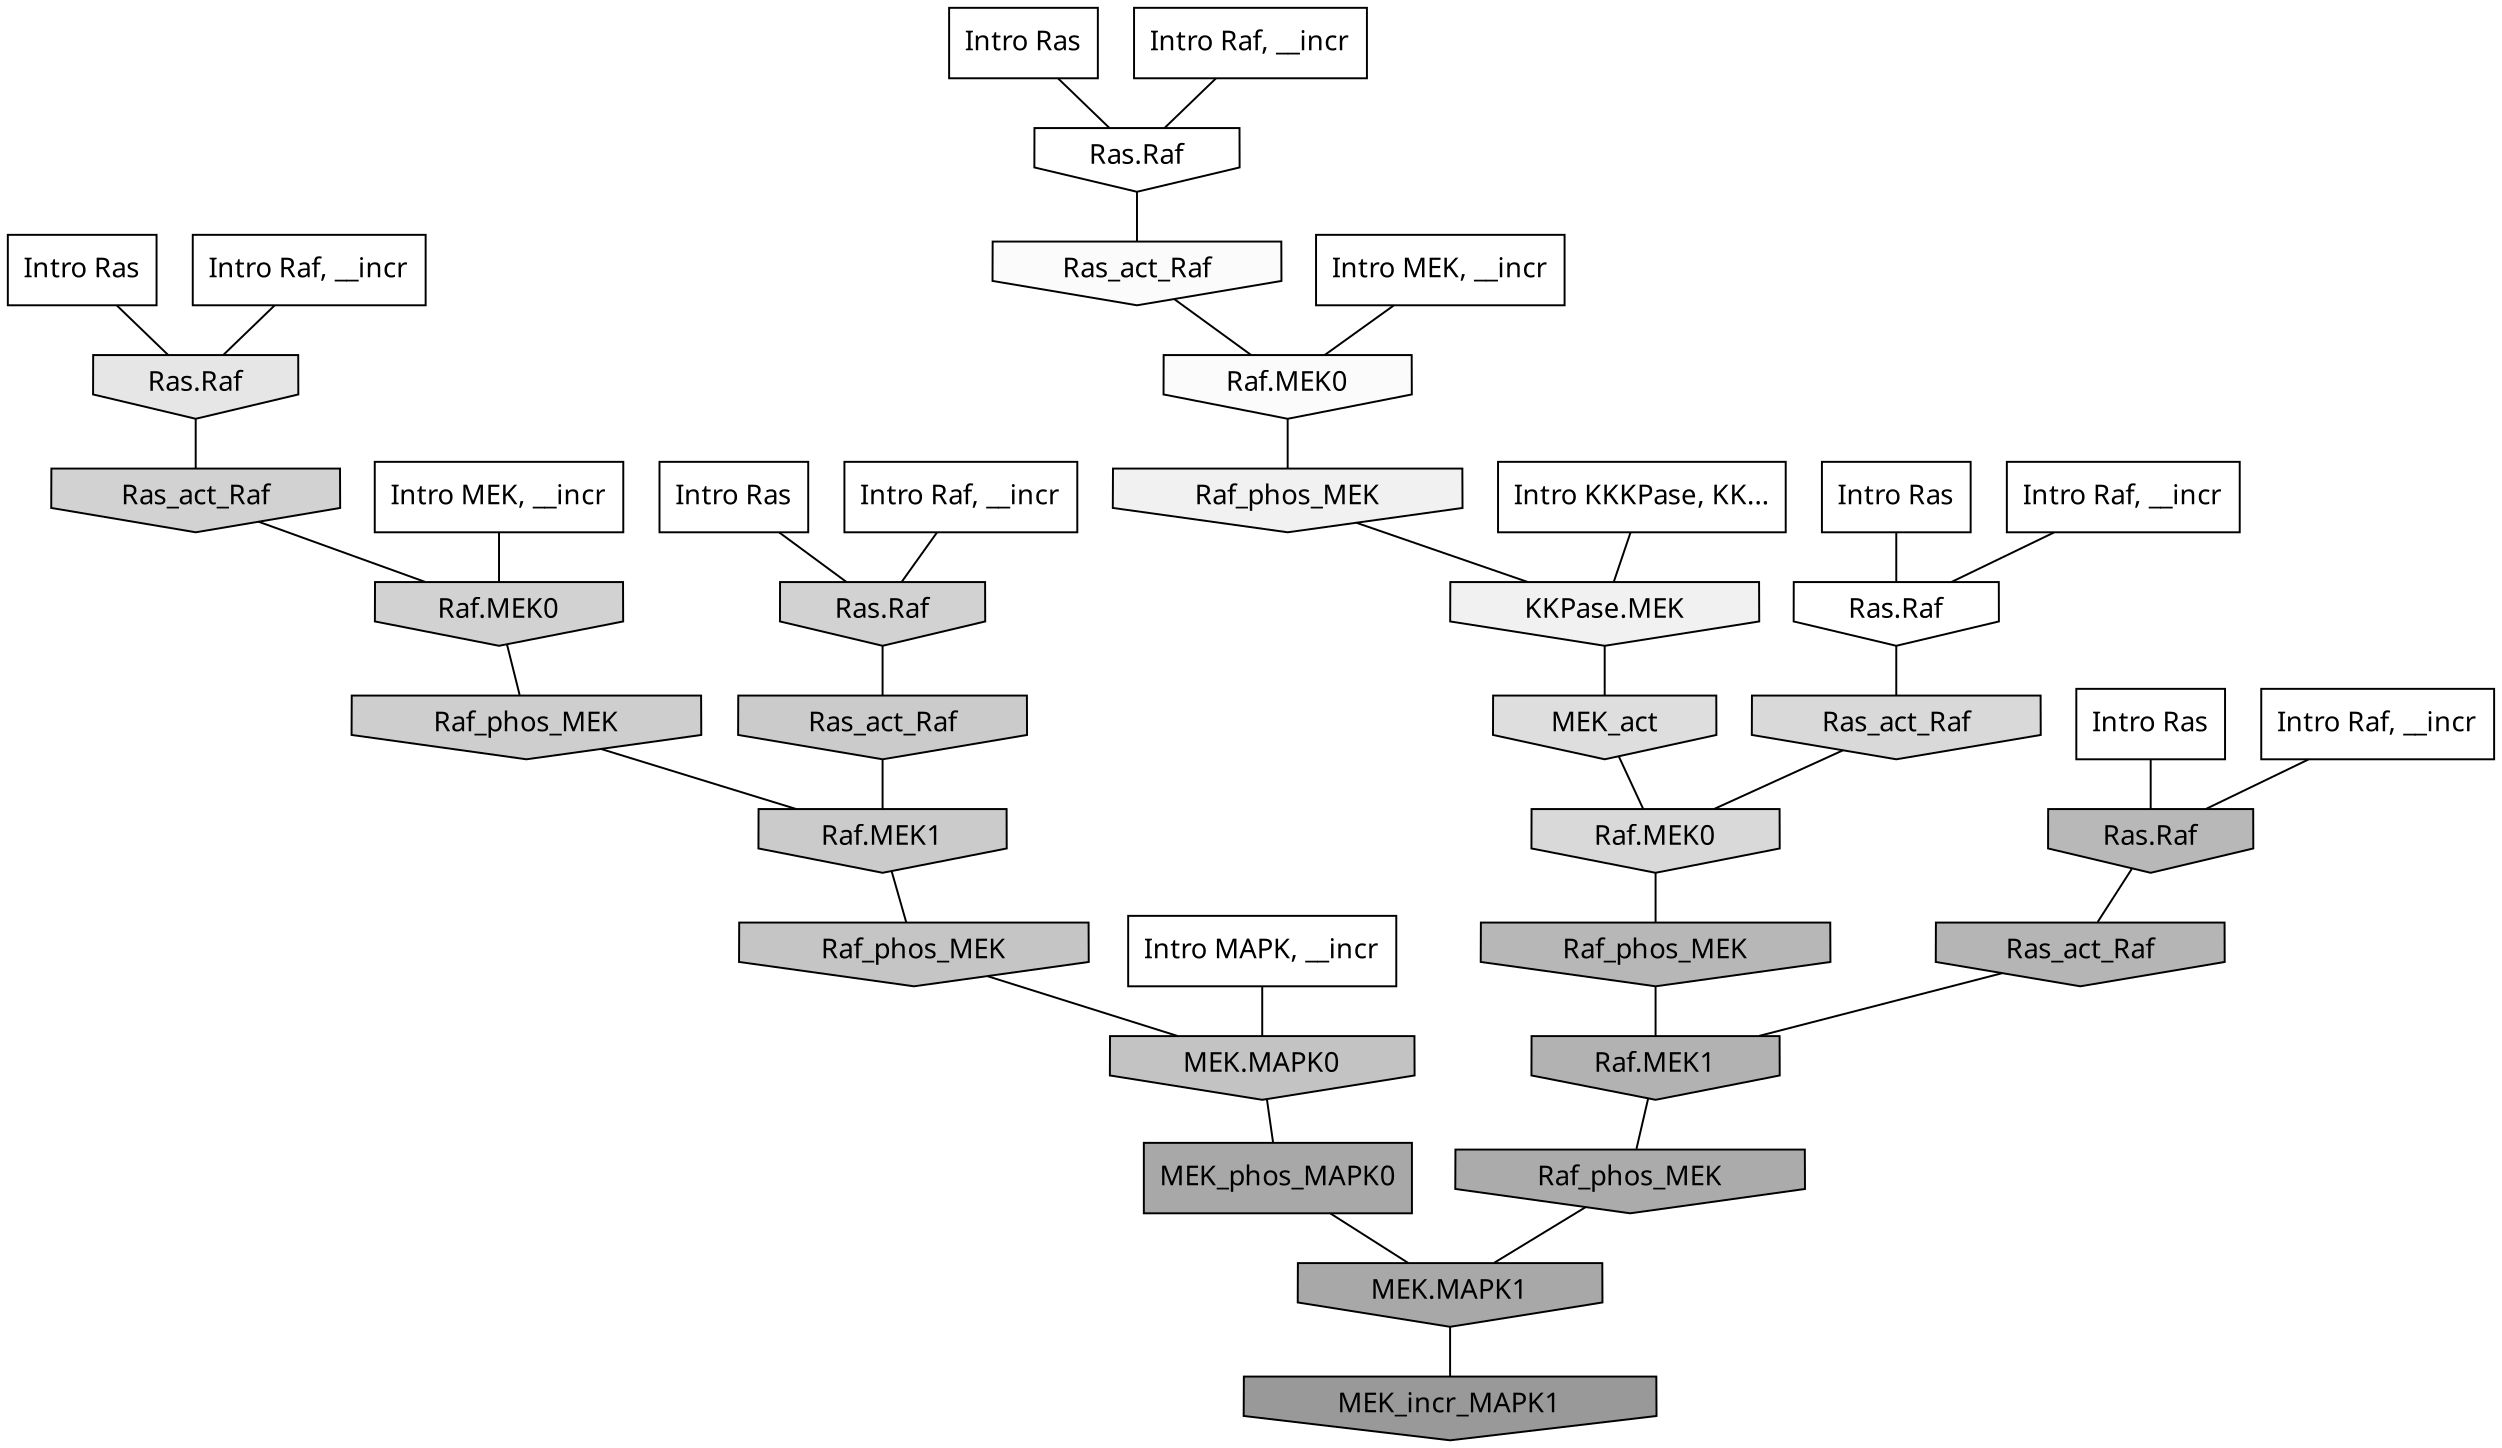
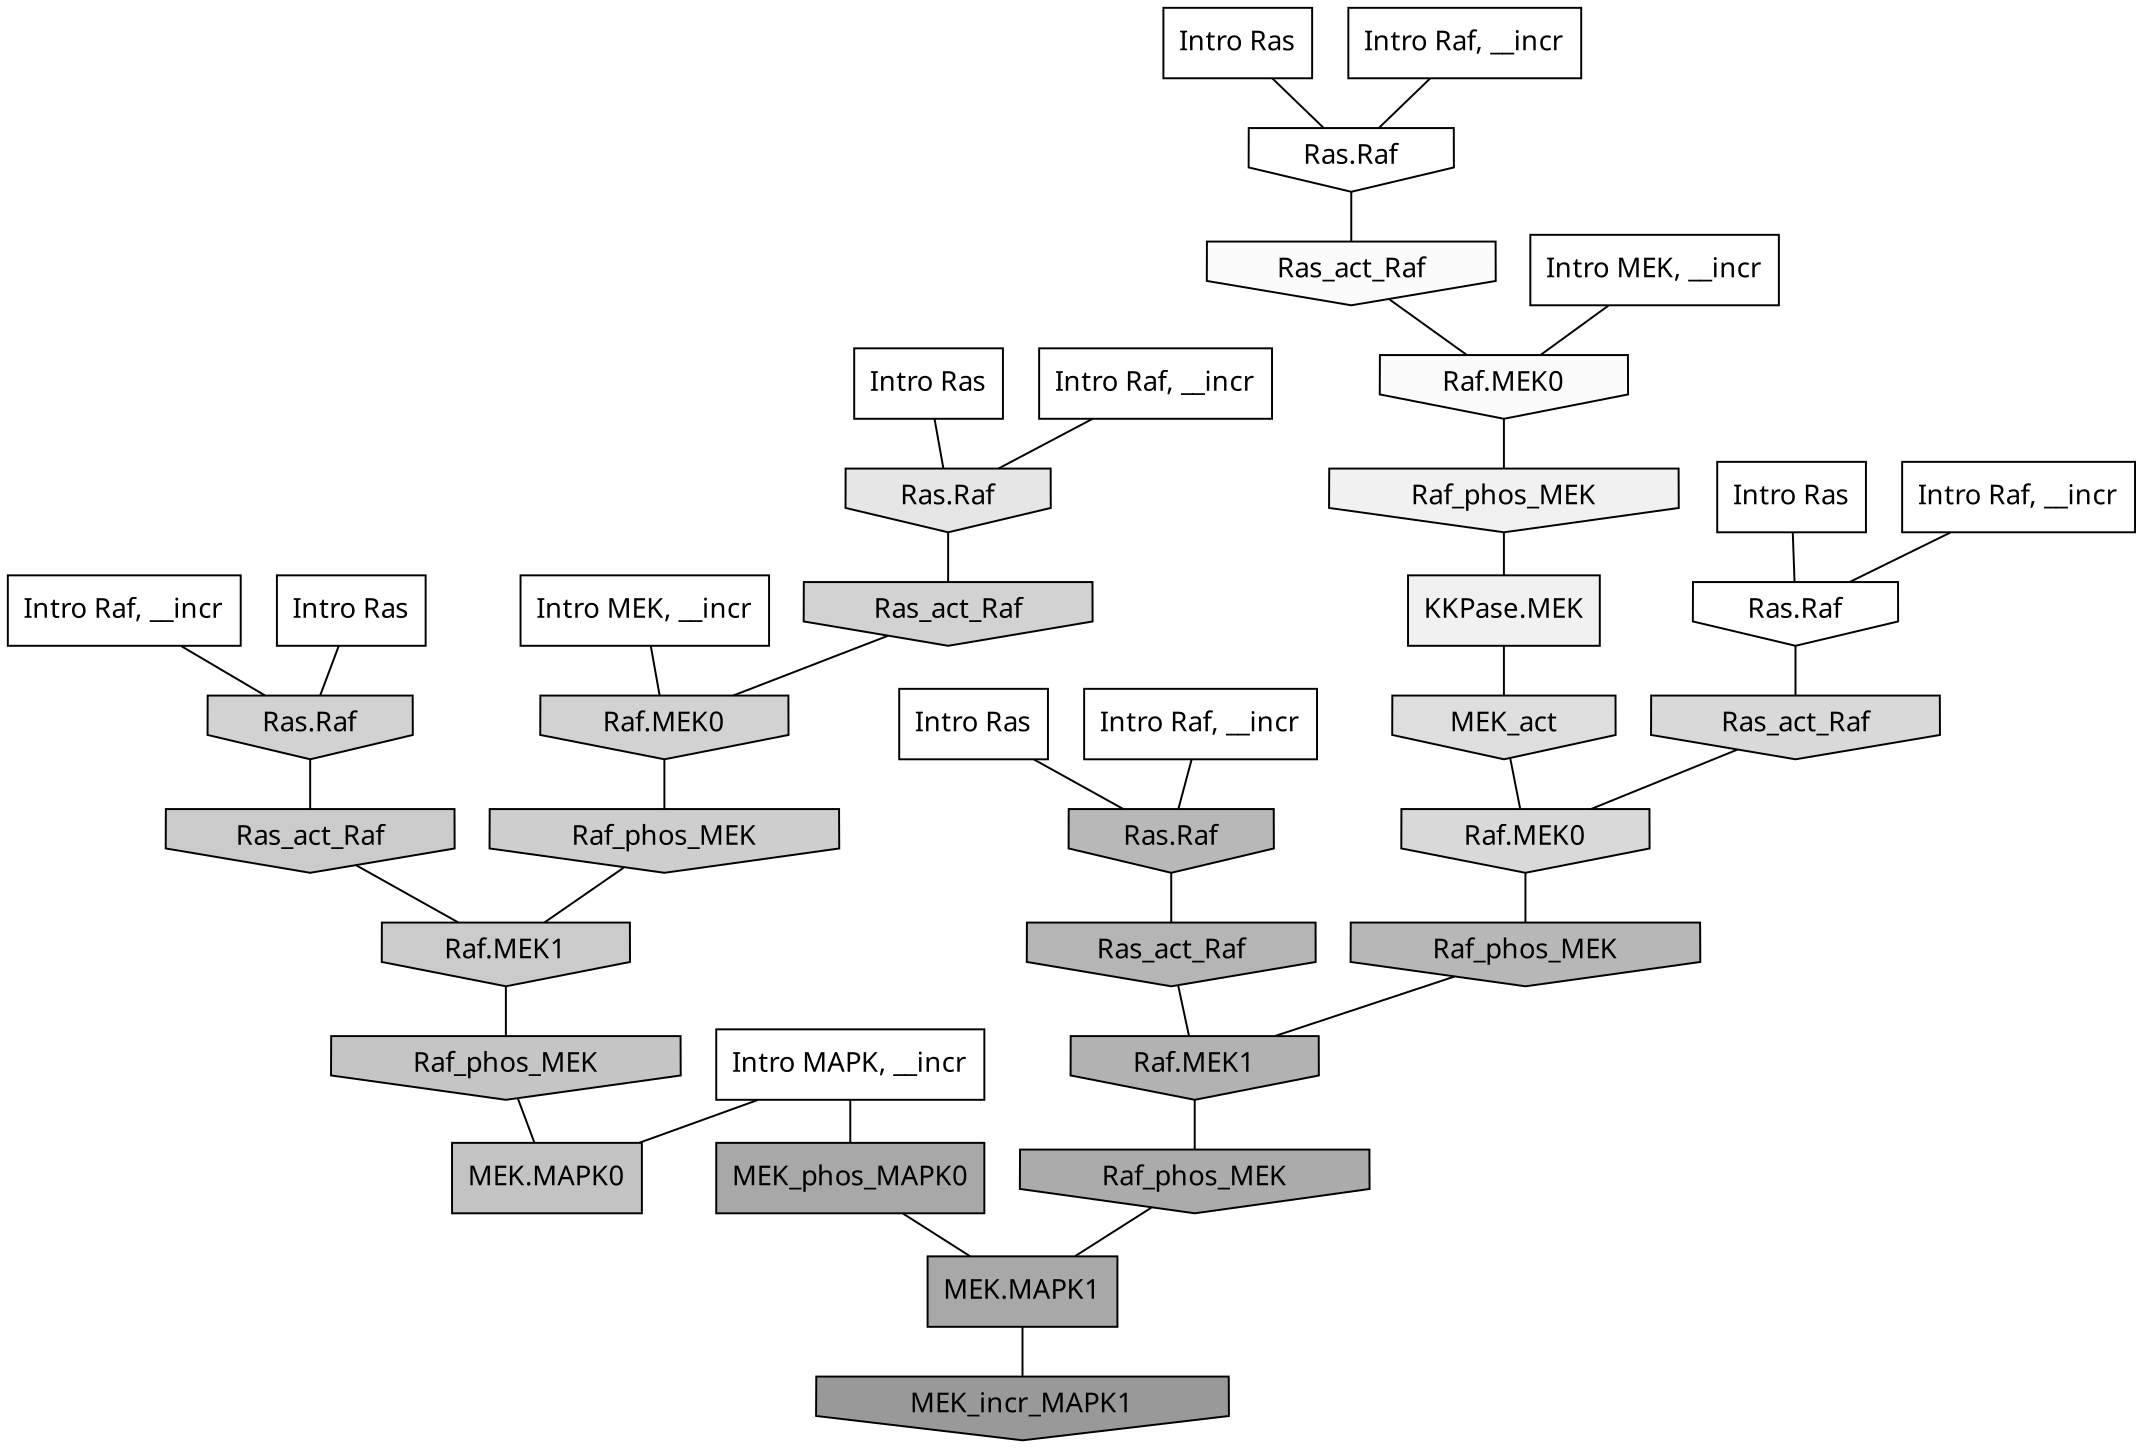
node "Intro KKKPase, KK...": removed
node "KKPase.MEK": shape invhouse -> box
node "MEK.MAPK0": shape invhouse -> box
edge "MEK.MAPK0" -- "MEK_phos_MAPK0": now "Intro MAPK, __incr" -- "MEK_phos_MAPK0"
node "MEK.MAPK1": shape invhouse -> box
